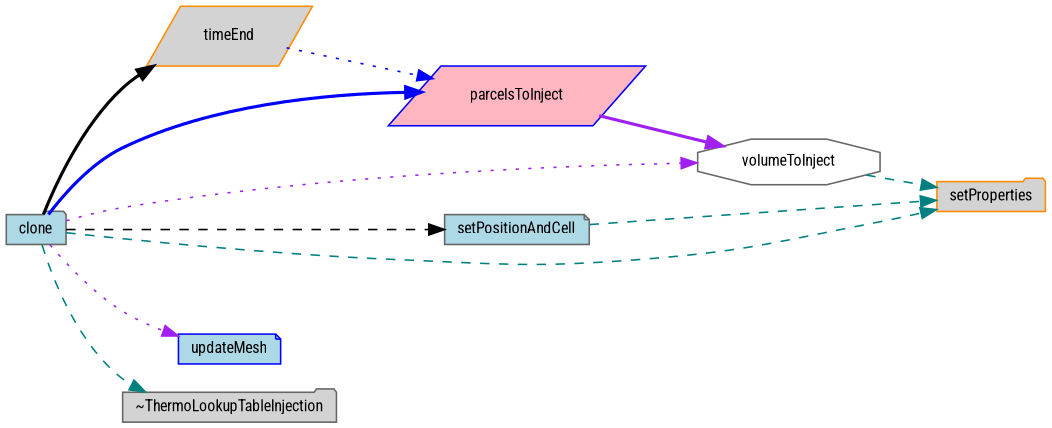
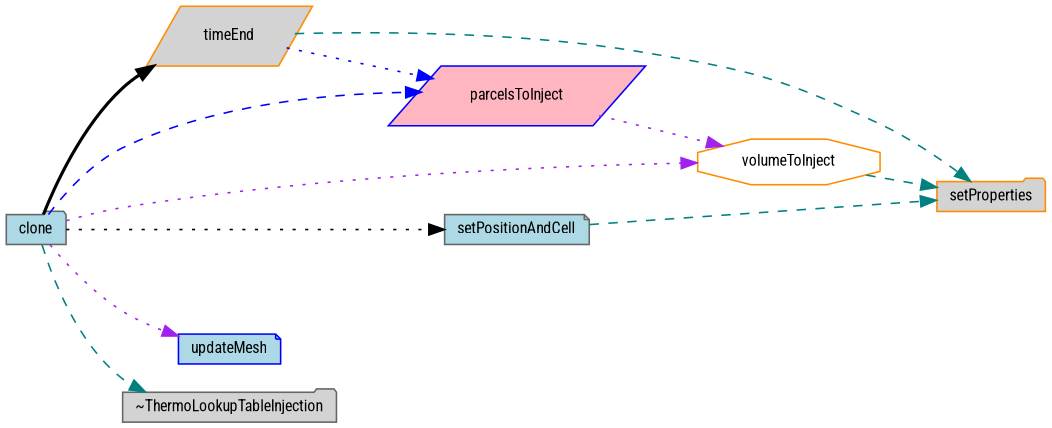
edge "clone" -> "parcelsToInject": style bold -> dashed
edge "parcelsToInject" -> "volumeToInject": style bold -> dotted
node "volumeToInject": color gray40 -> darkorange
edge "clone" -> "setPositionAndCell": style dashed -> dotted
edge "clone" -> "setProperties": now "timeEnd" -> "setProperties"
